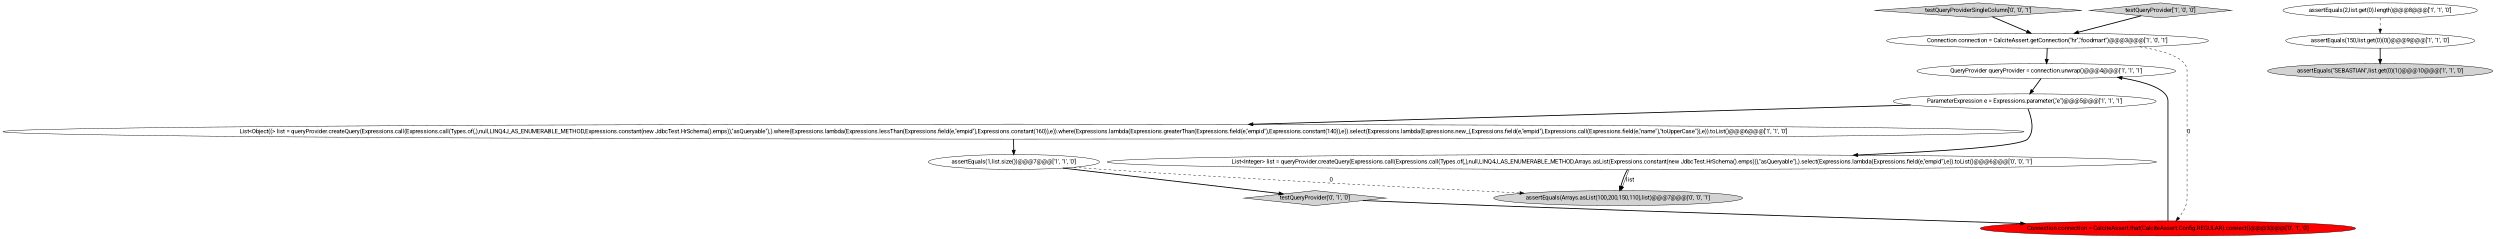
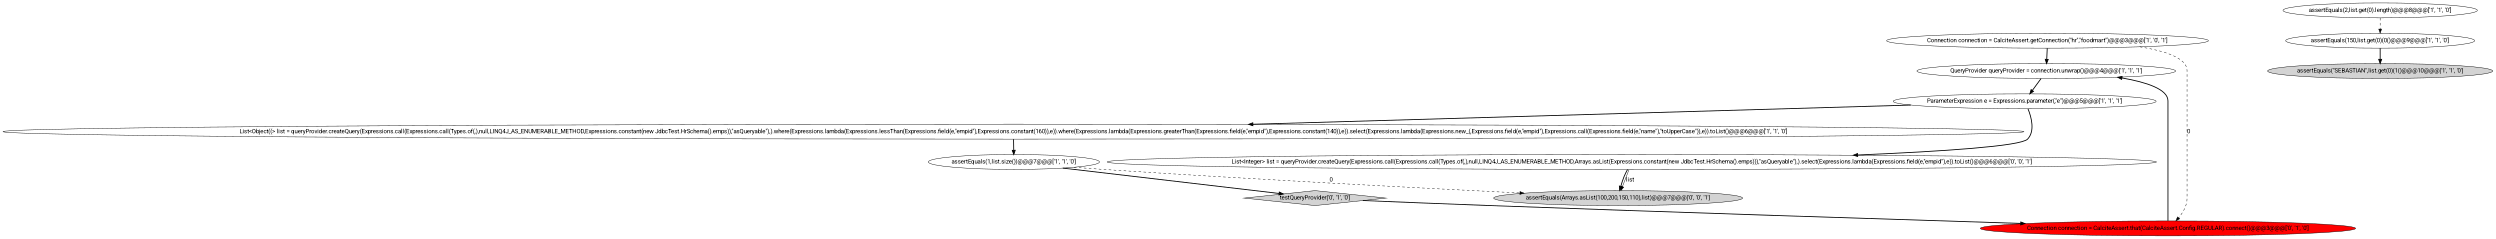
node "testQueryProviderSingleColumn['0', '0', '1']": removed
node "testQueryProvider['1', '0', '0']": removed
